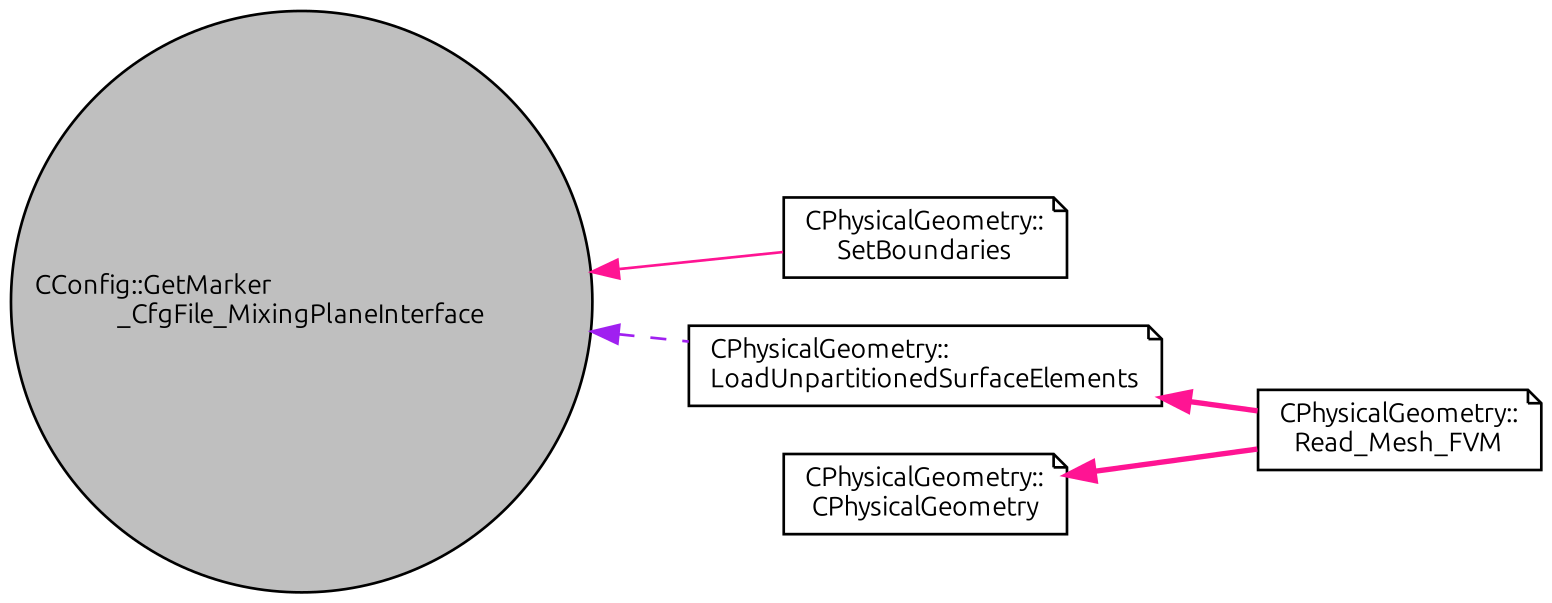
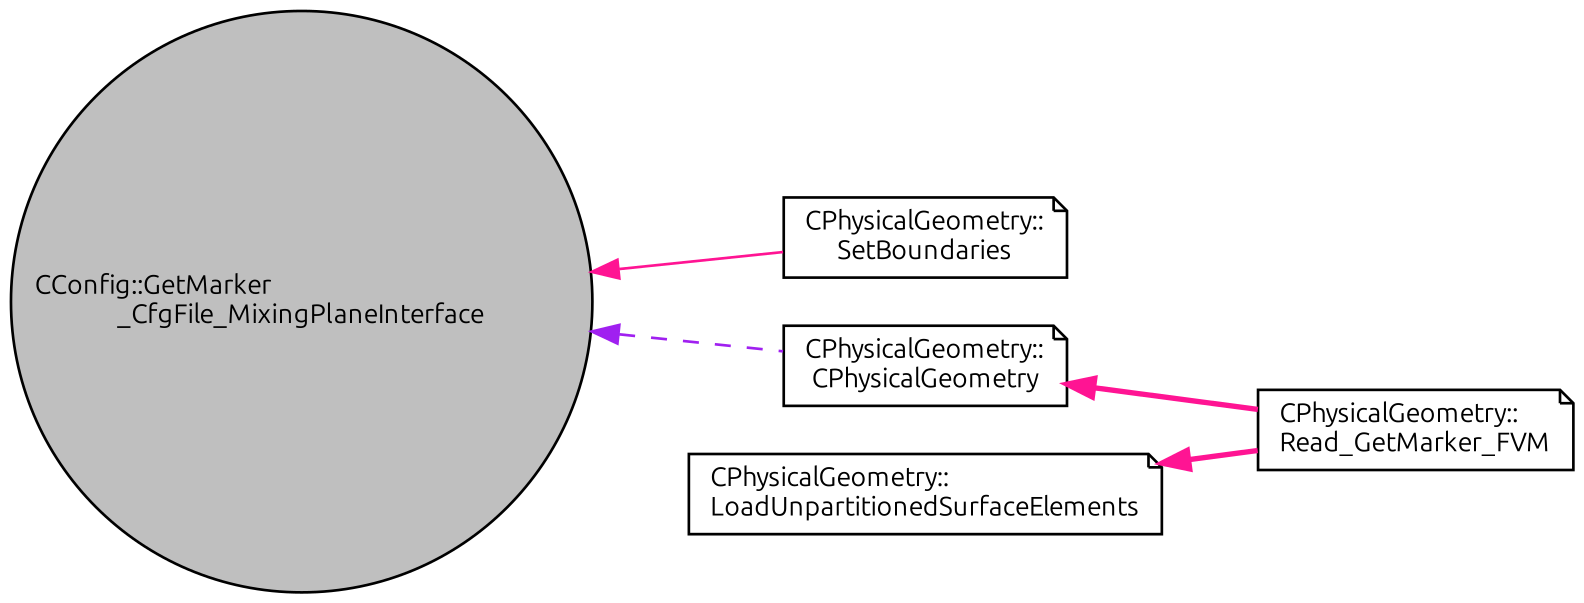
edge "CPhysicalGeometry:: LoadUnpartitionedSurfaceElements" -> "CConfig::GetMarker _CfgFile_MixingPlaneInterface": now "CPhysicalGeometry:: CPhysicalGeometry" -> "CConfig::GetMarker _CfgFile_MixingPlaneInterface"
node "CPhysicalGeometry:: Read_Mesh_FVM": label "CPhysicalGeometry:: Read_Mesh_FVM" -> "CPhysicalGeometry:: Read_GetMarker_FVM"
